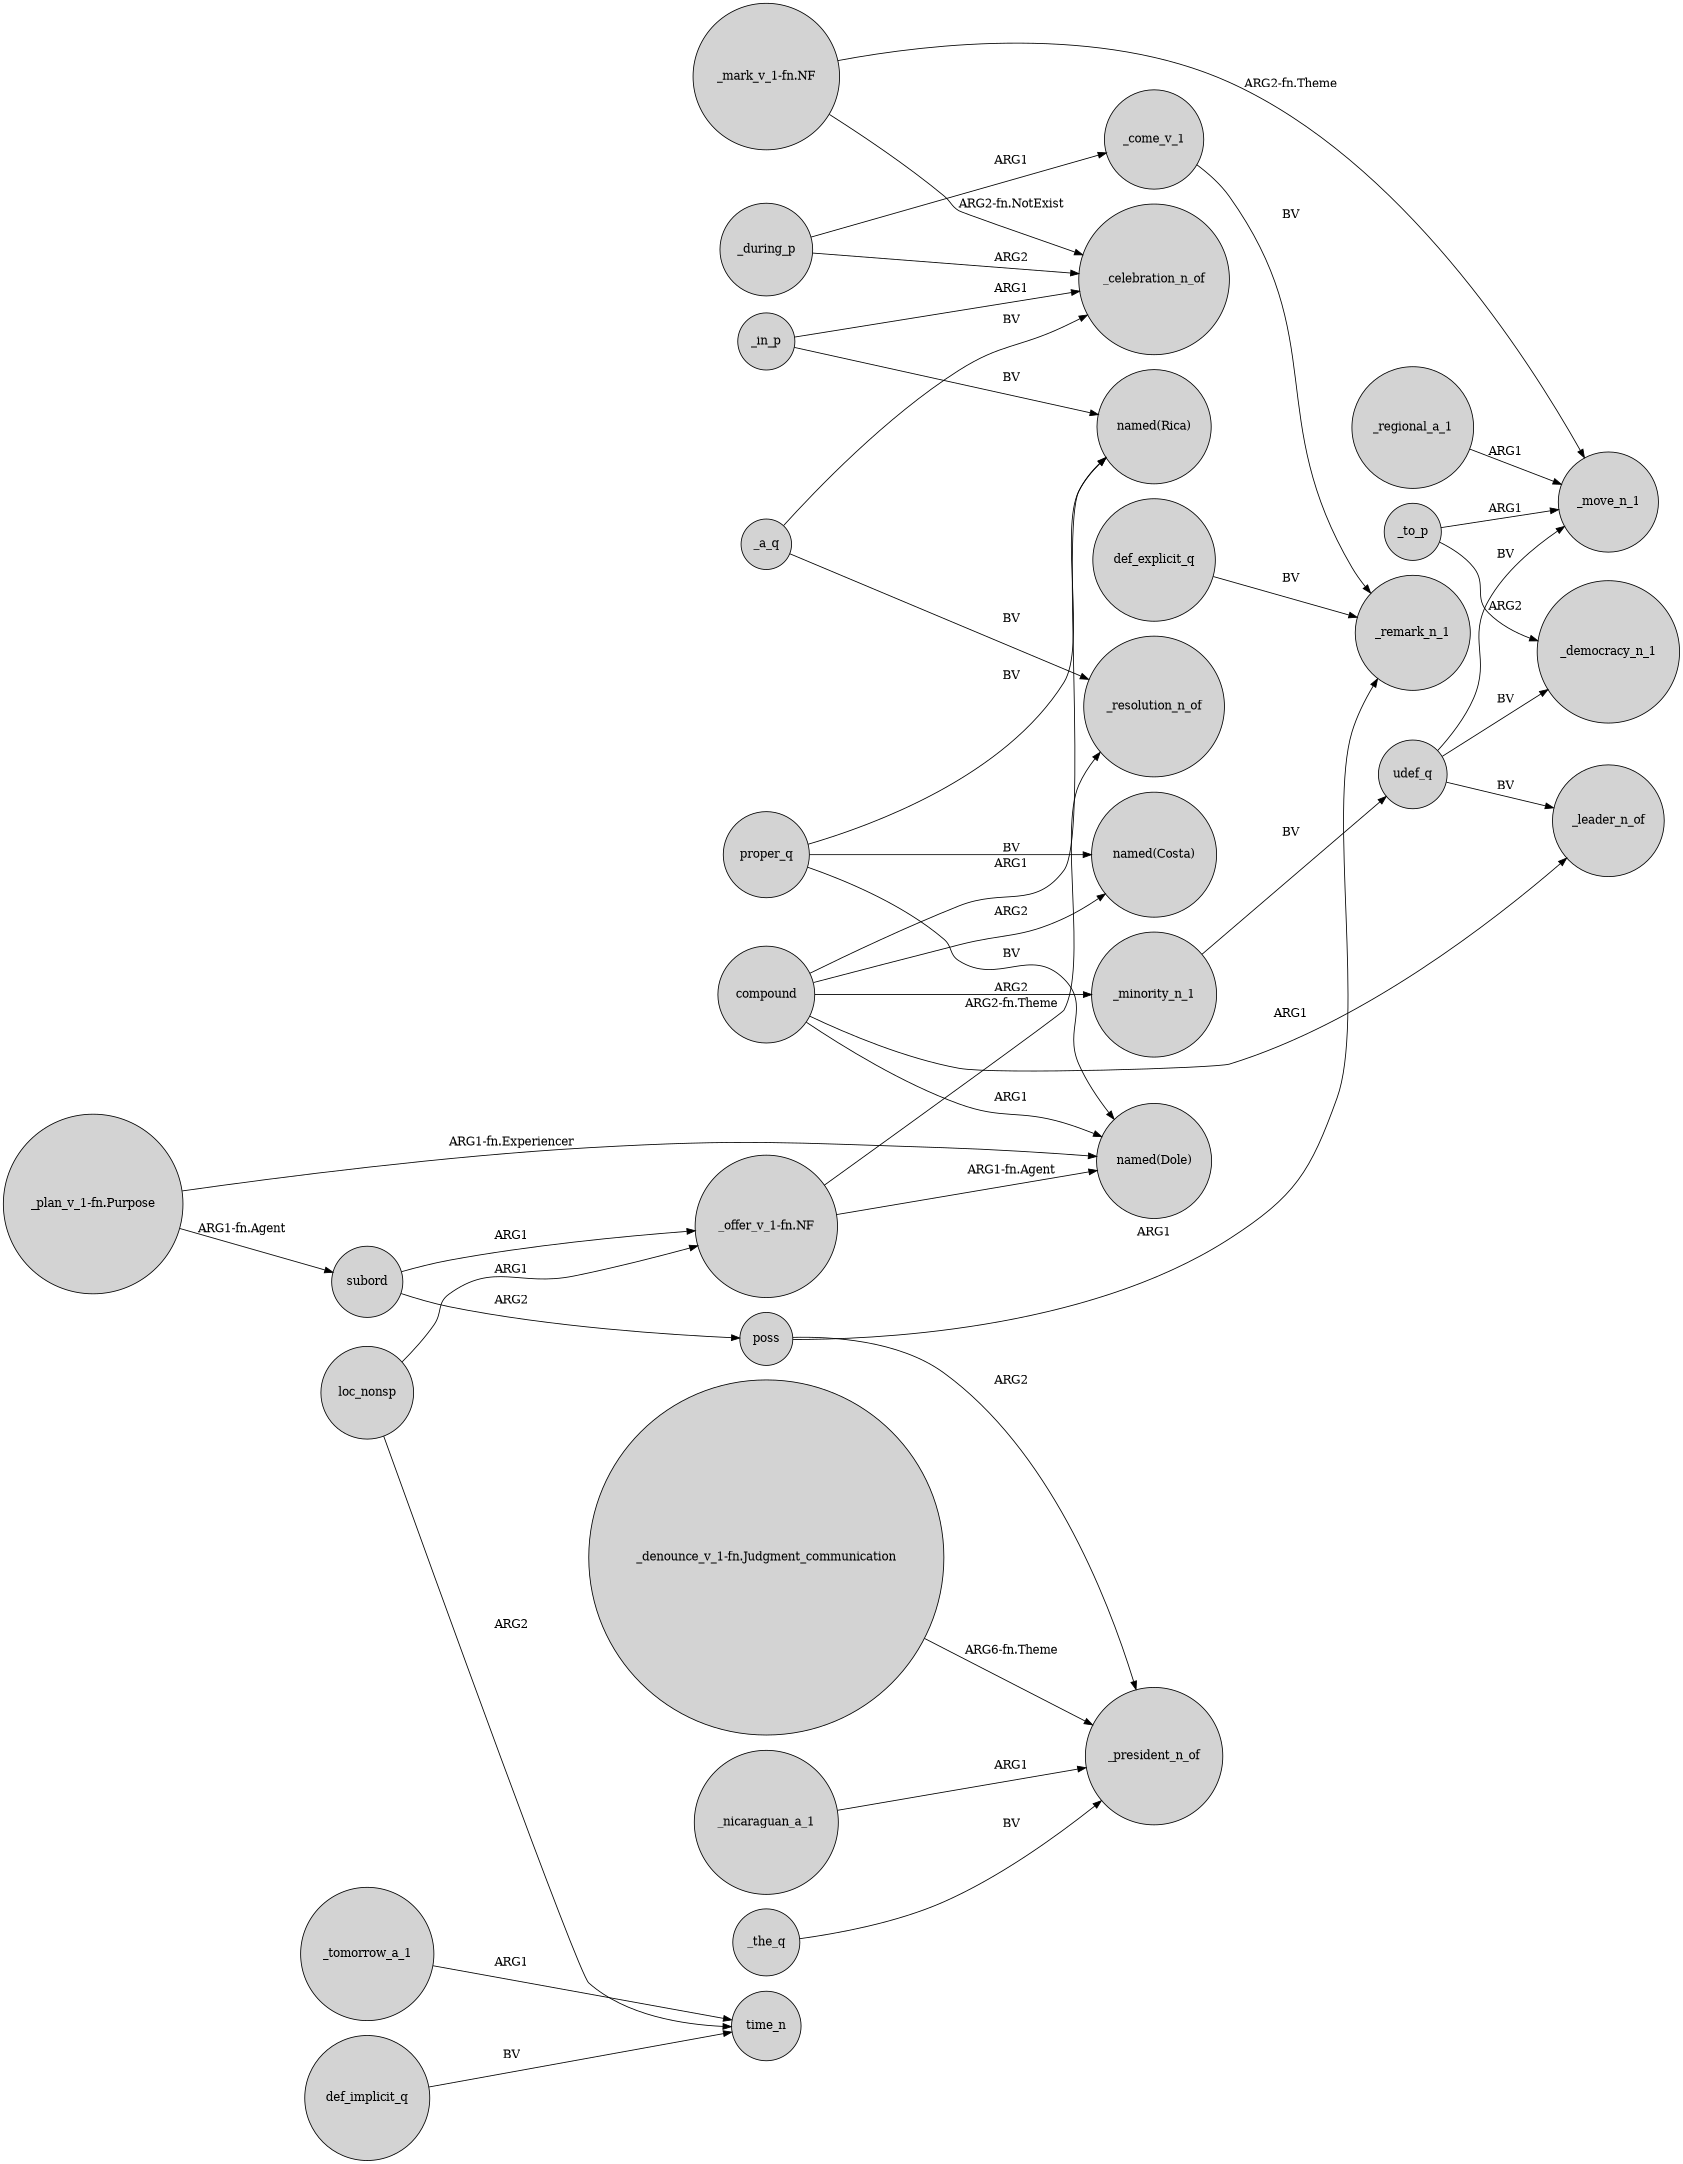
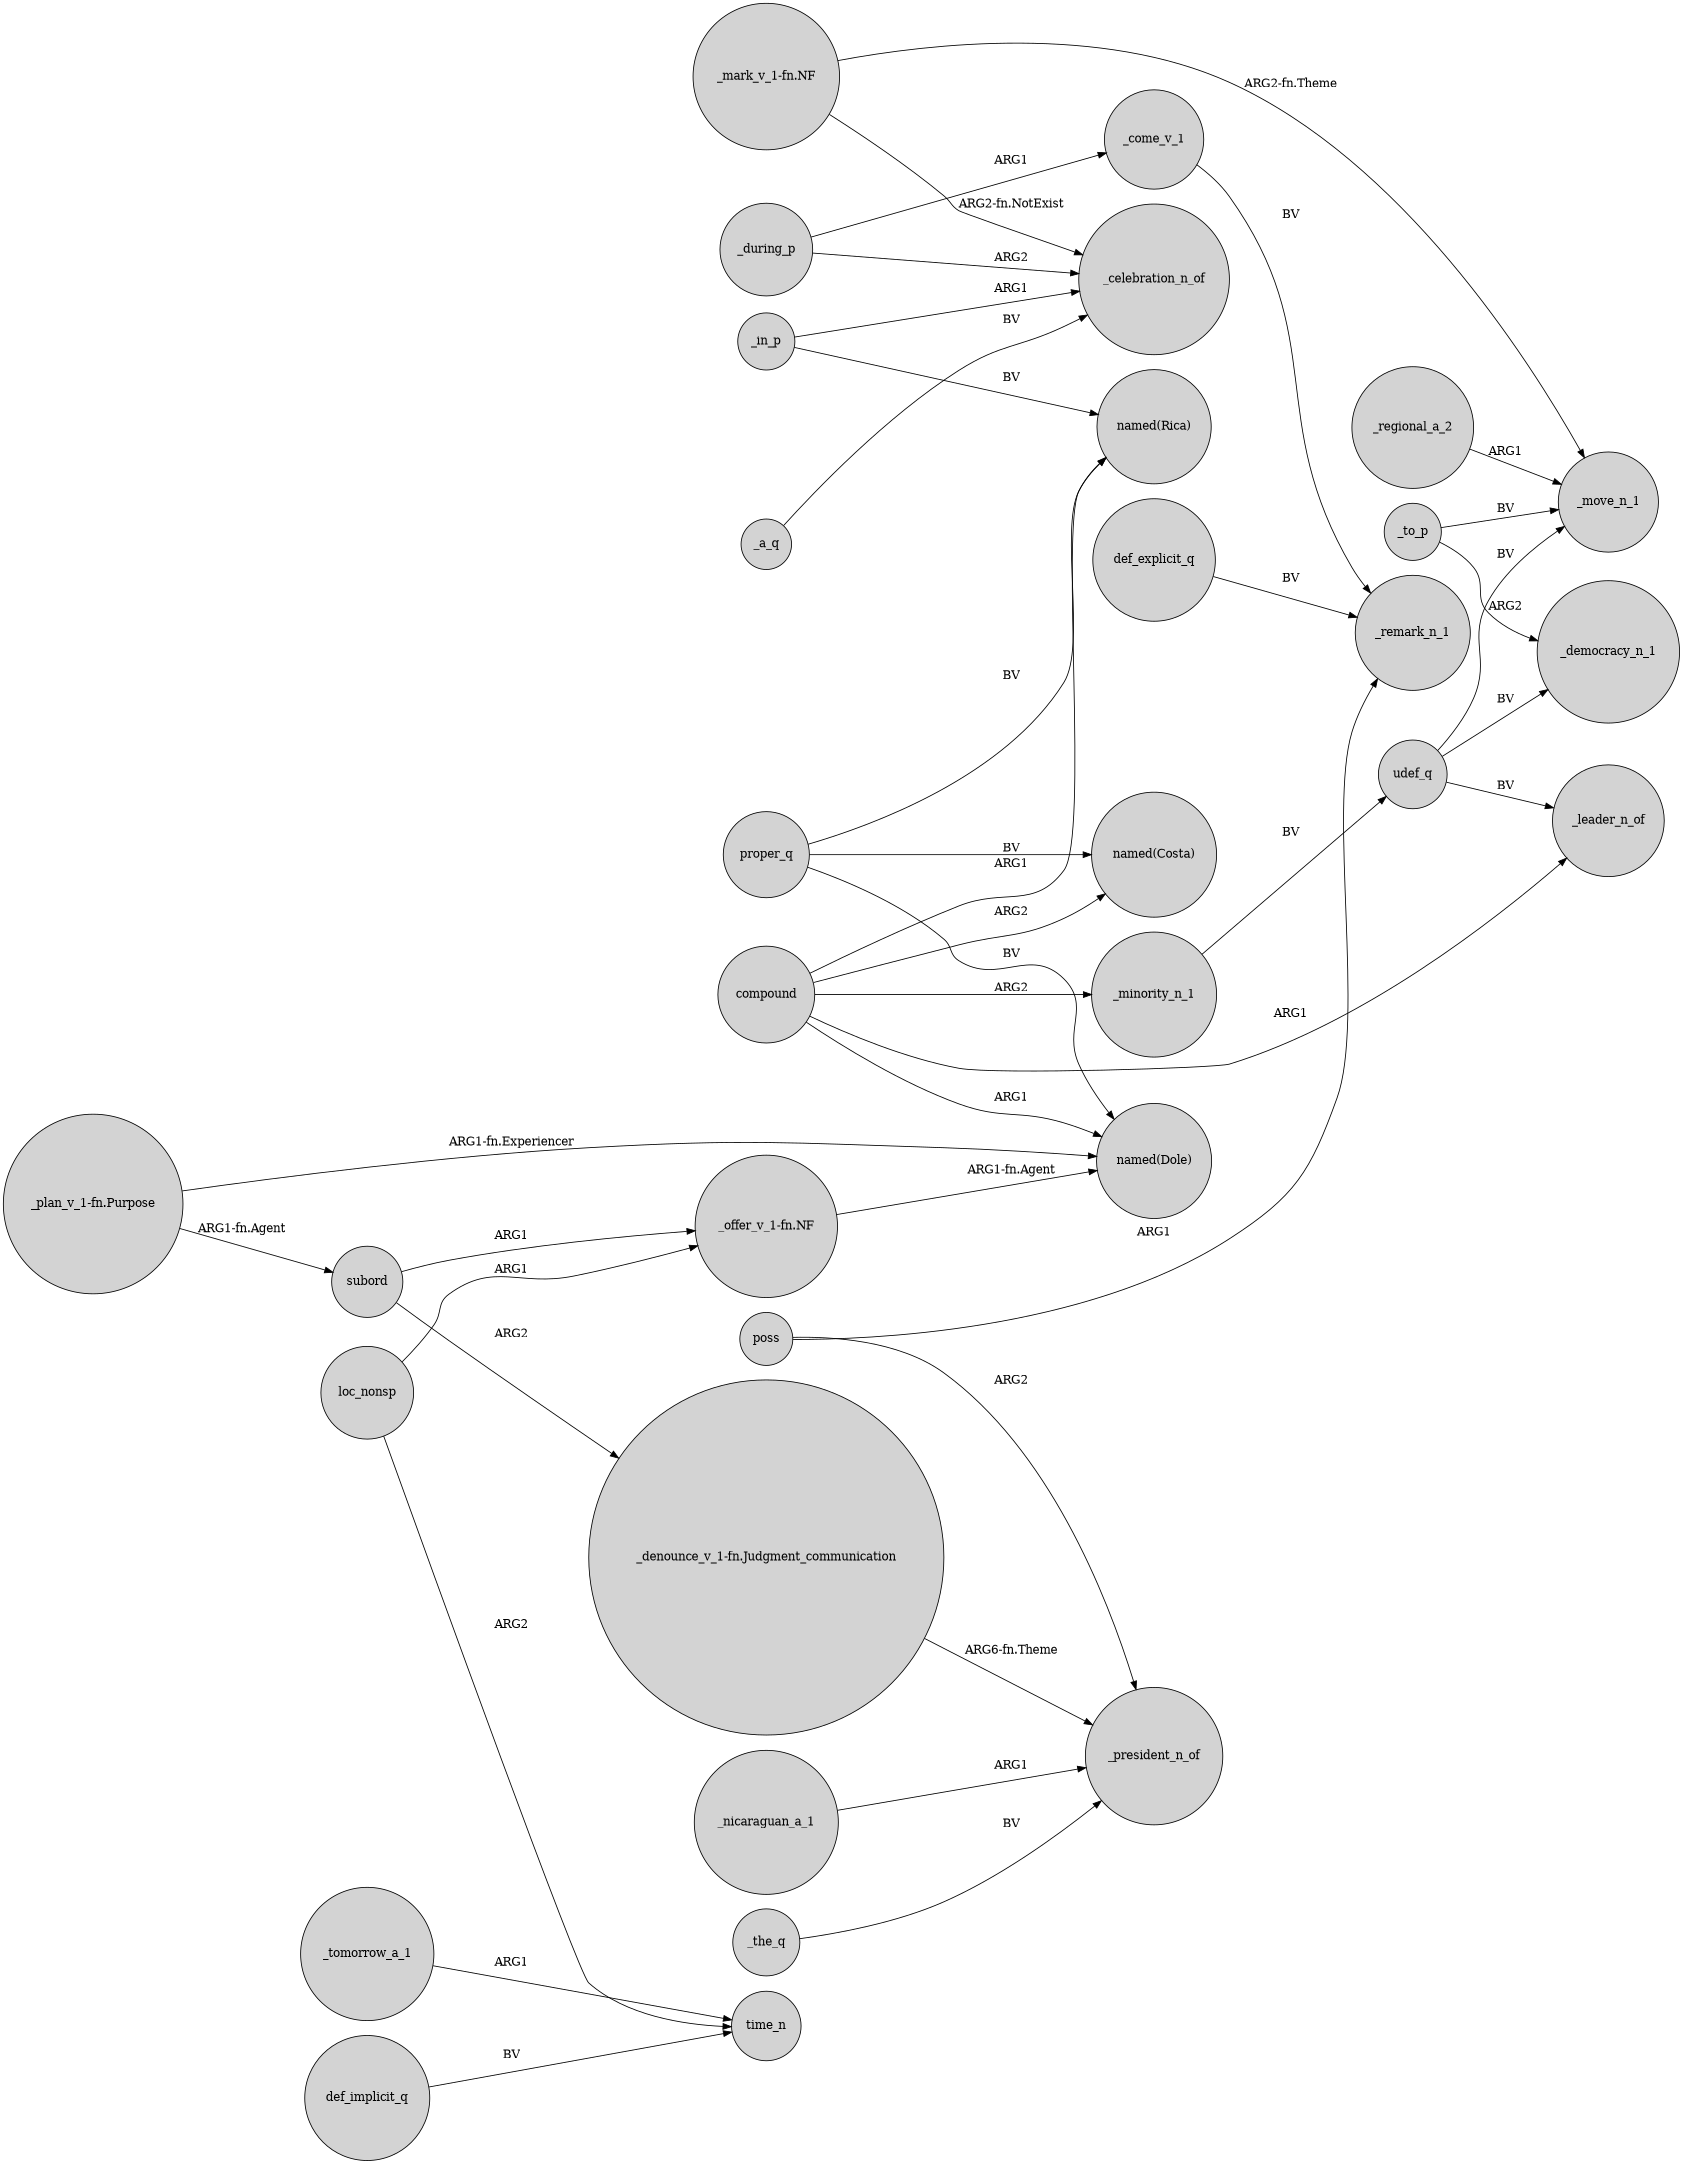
node "_regional_a_1": label "_regional_a_1" -> "_regional_a_2"
edge "_to_p" -> "_move_n_1": label "ARG1" -> "BV"
node "_resolution_n_of": removed
edge "subord" -> "poss": now "subord" -> "_denounce_v_1-fn.Judgment_communication"
